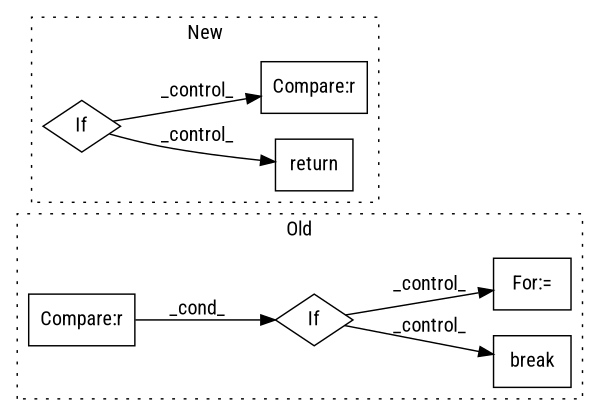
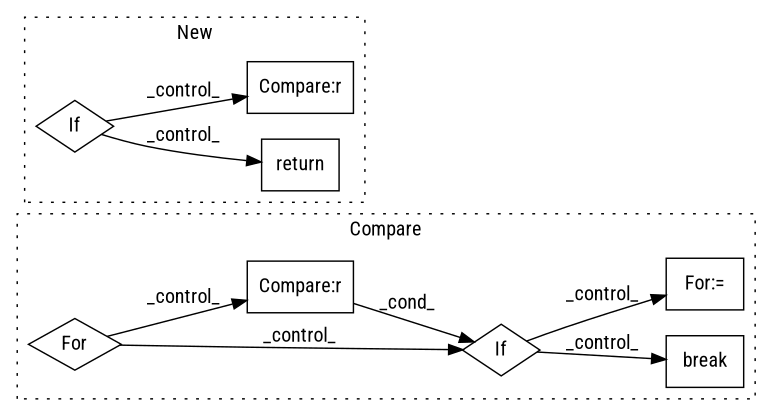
cluster "Old": label "Old" -> "Compare"
node "For": added
